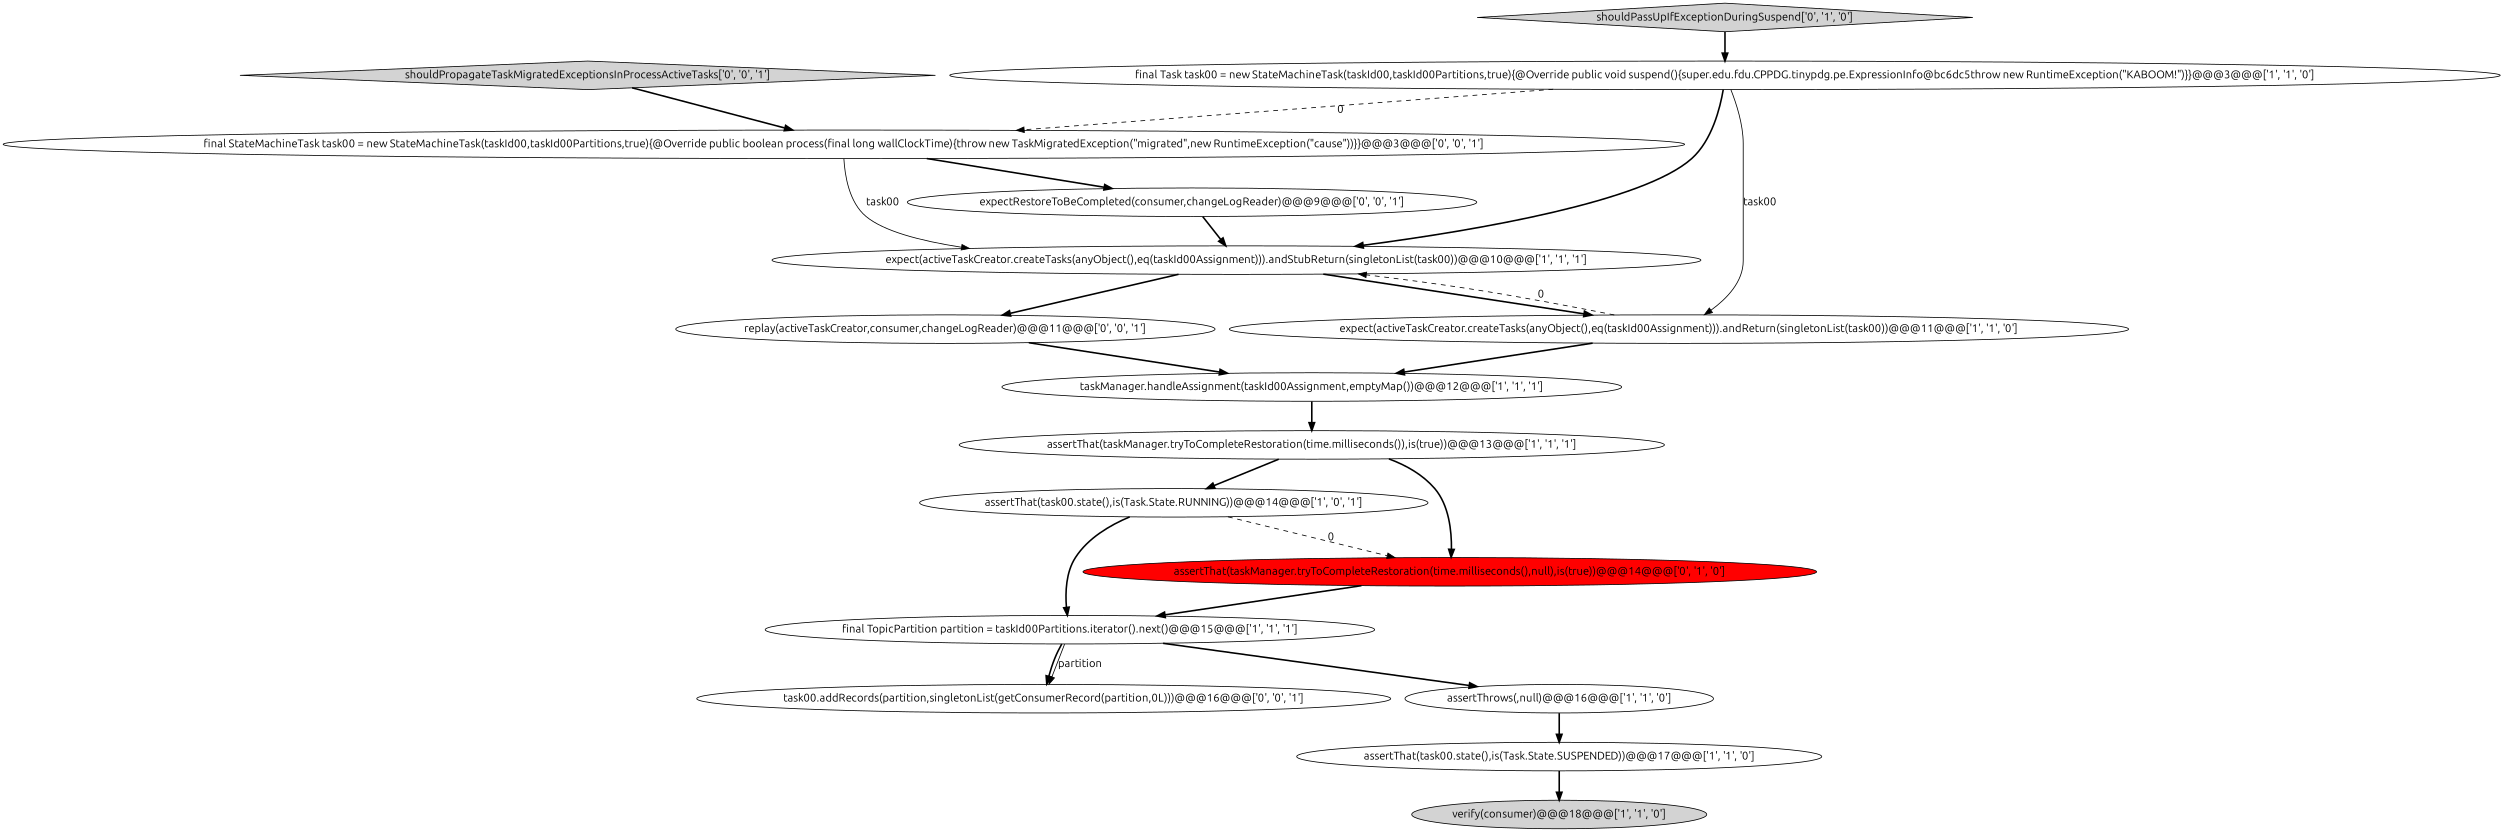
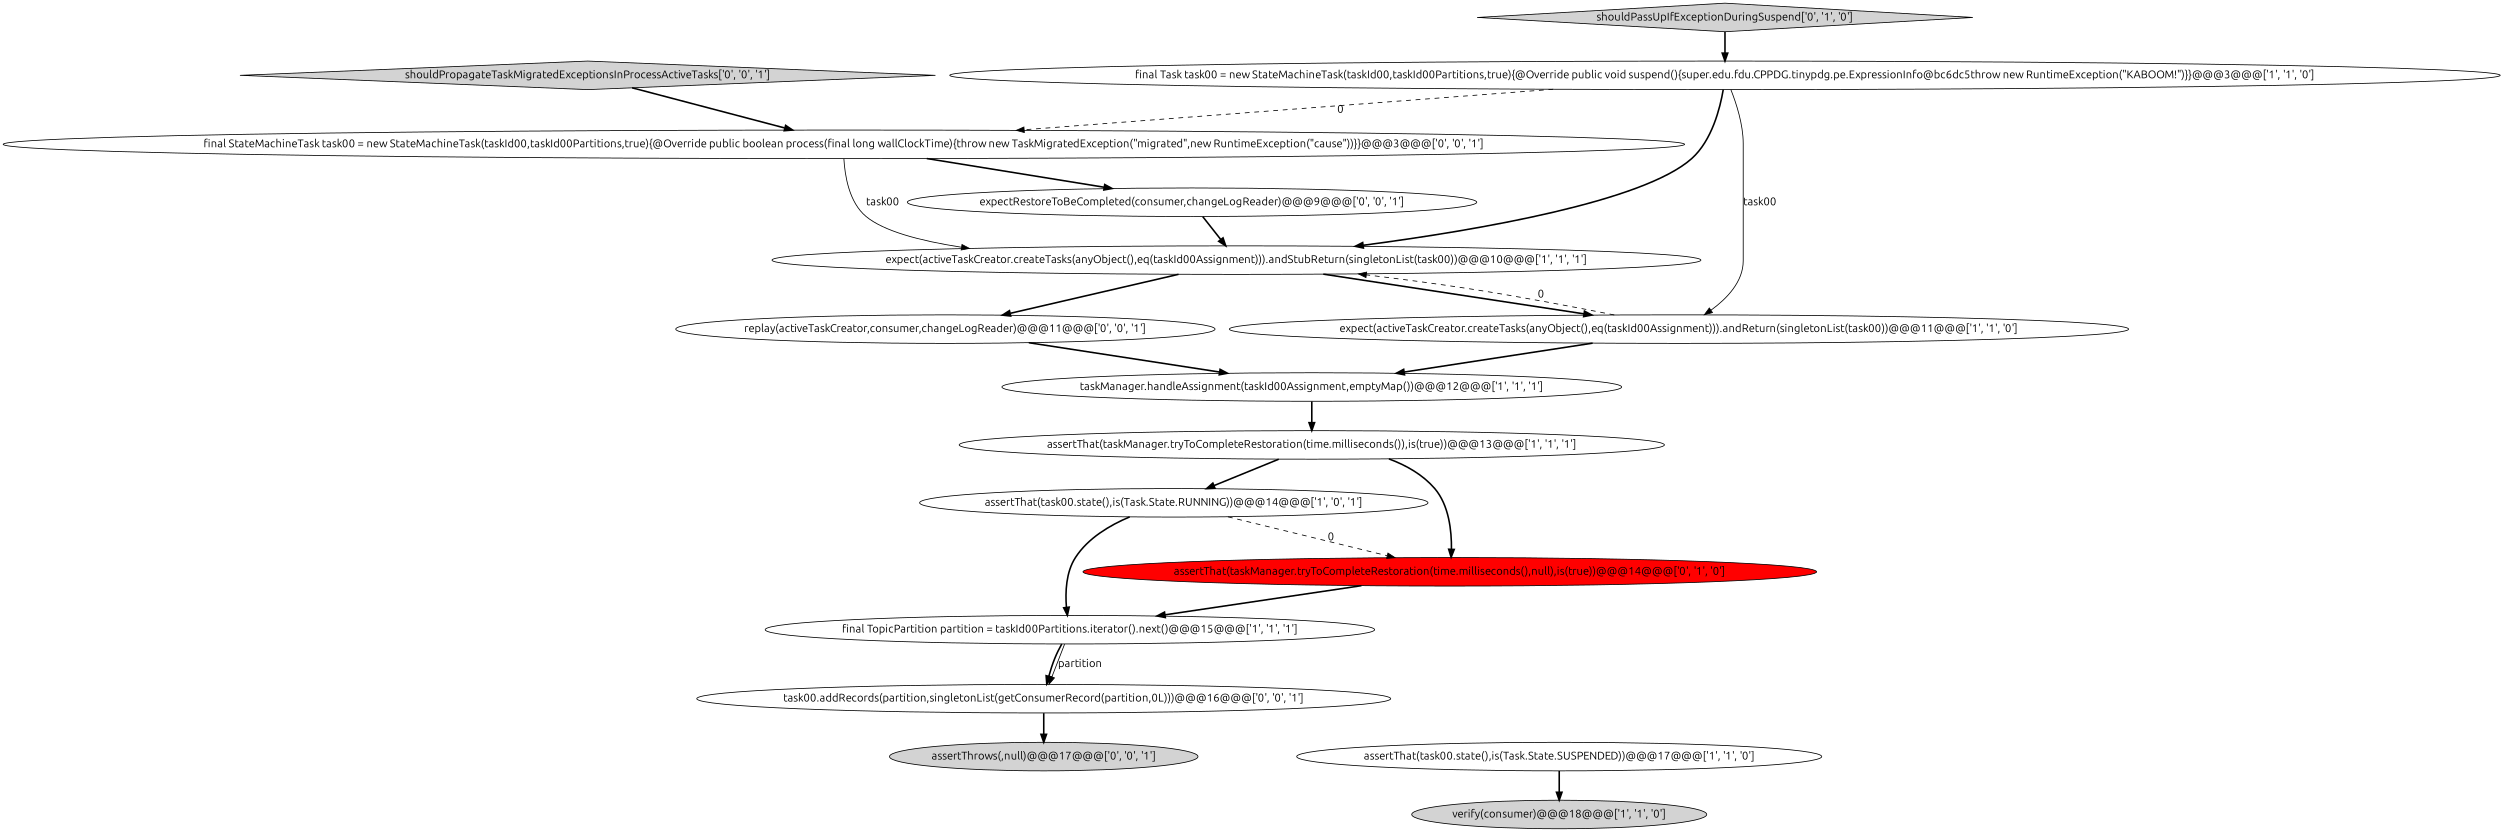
node "assertThrows(,null)@@@16@@@['1', '1', '0']": removed
node "assertThrows(,null)@@@17@@@['0', '0', '1']": added
